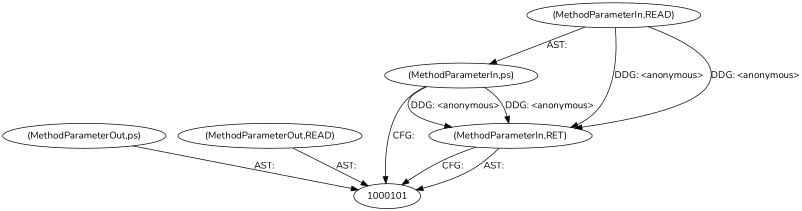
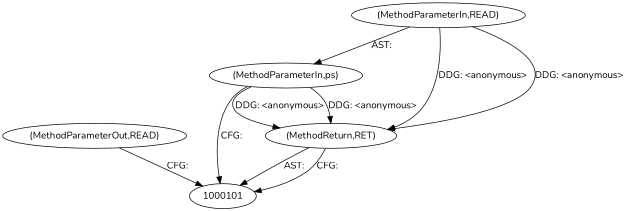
node "(MethodParameterOut,ps)": removed
node "(MethodParameterIn,RET)": label "(MethodParameterIn,RET)" -> "(MethodReturn,RET)"
edge "(MethodParameterOut,READ)" -> "1000101": label "AST: " -> "CFG: "
